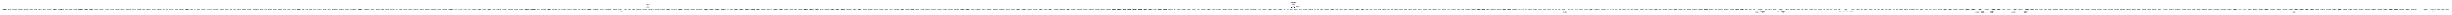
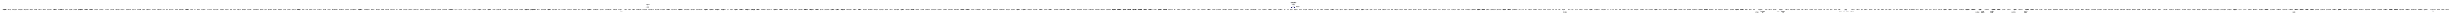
node "thread_pool_os_executors _v1.cpp": added
